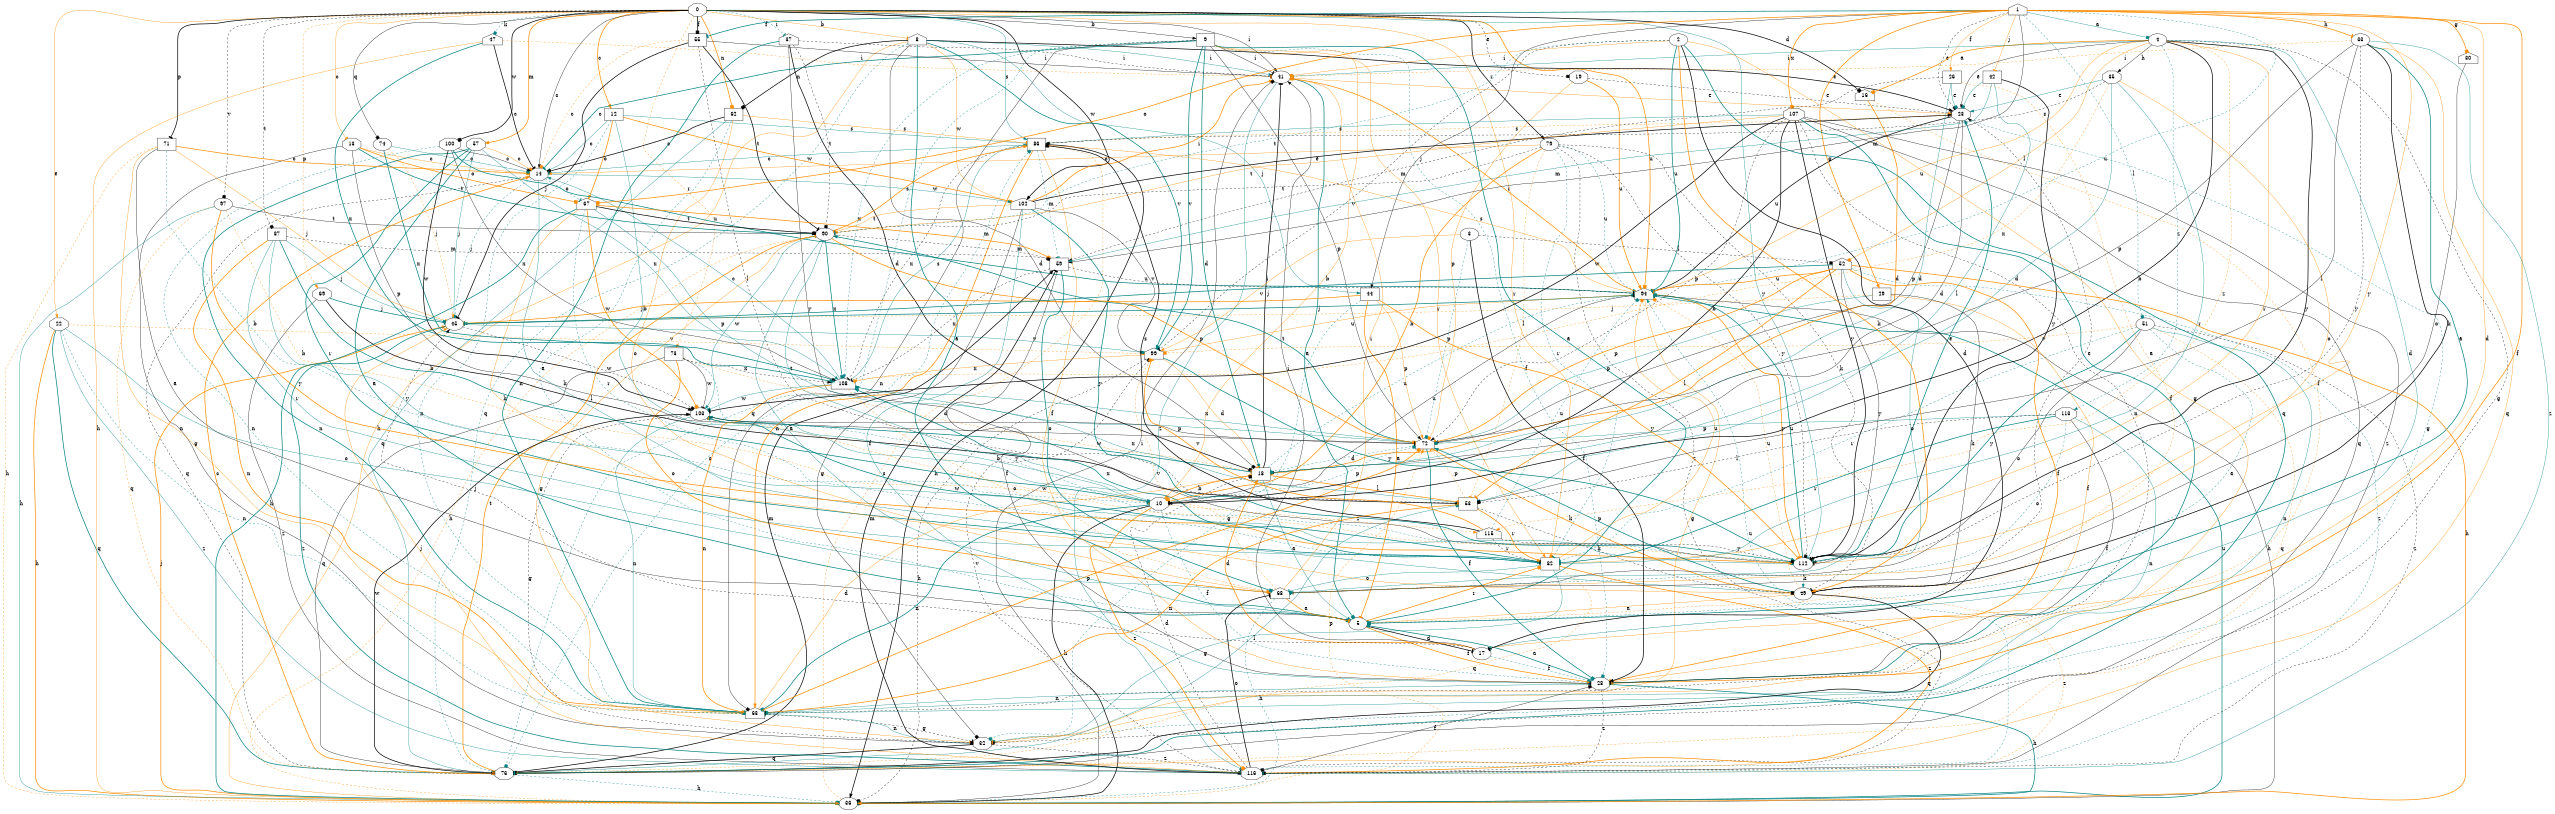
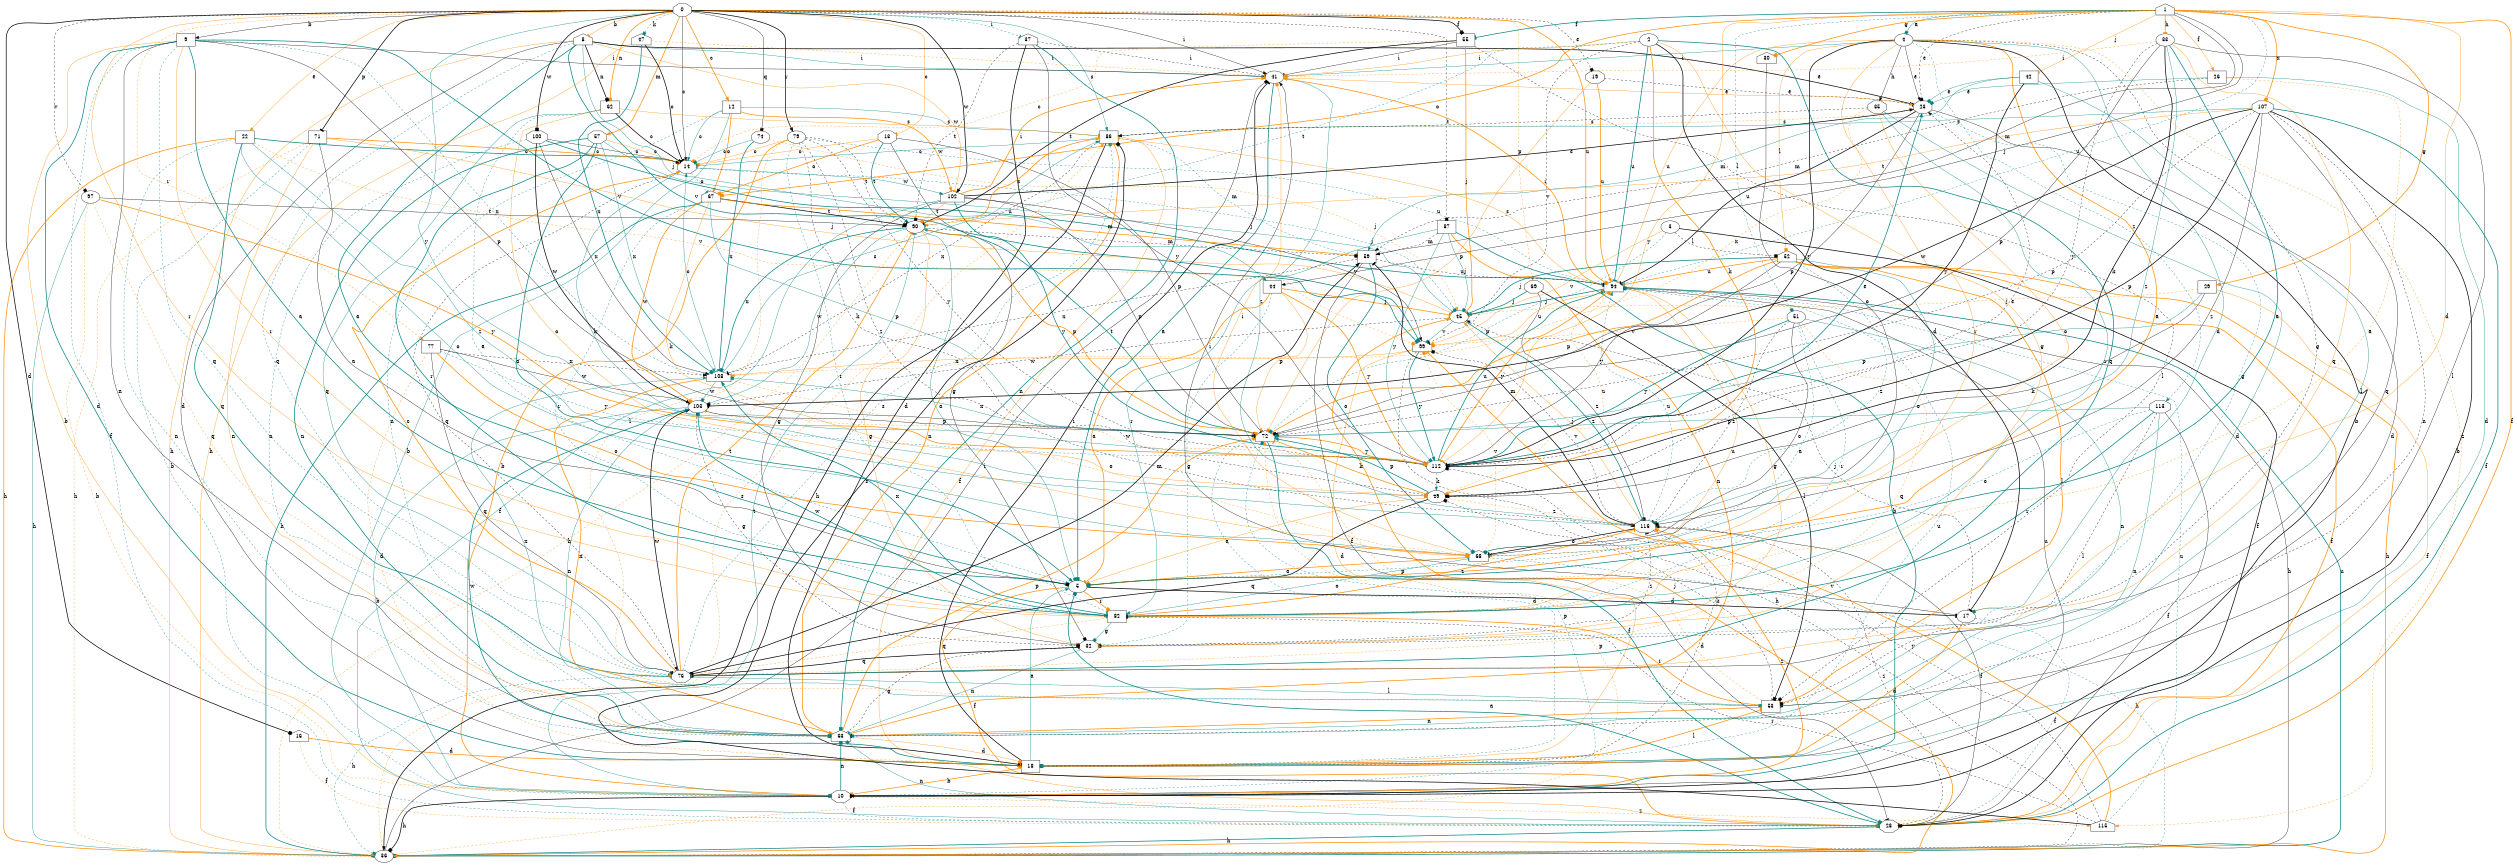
edge "4" -> "16": now "4" -> "5"
edge "9" -> "14": now "22" -> "14"
edge "35" -> "23": removed, label "e"
edge "55" -> "45": color black -> darkorange
edge "102" -> "72": added, label "p"
node "22": shape octagon -> box
edge "107" -> "112": label "y" -> "p"
node "73": label "73" -> "77"
edge "72" -> "112": added, label "y"
